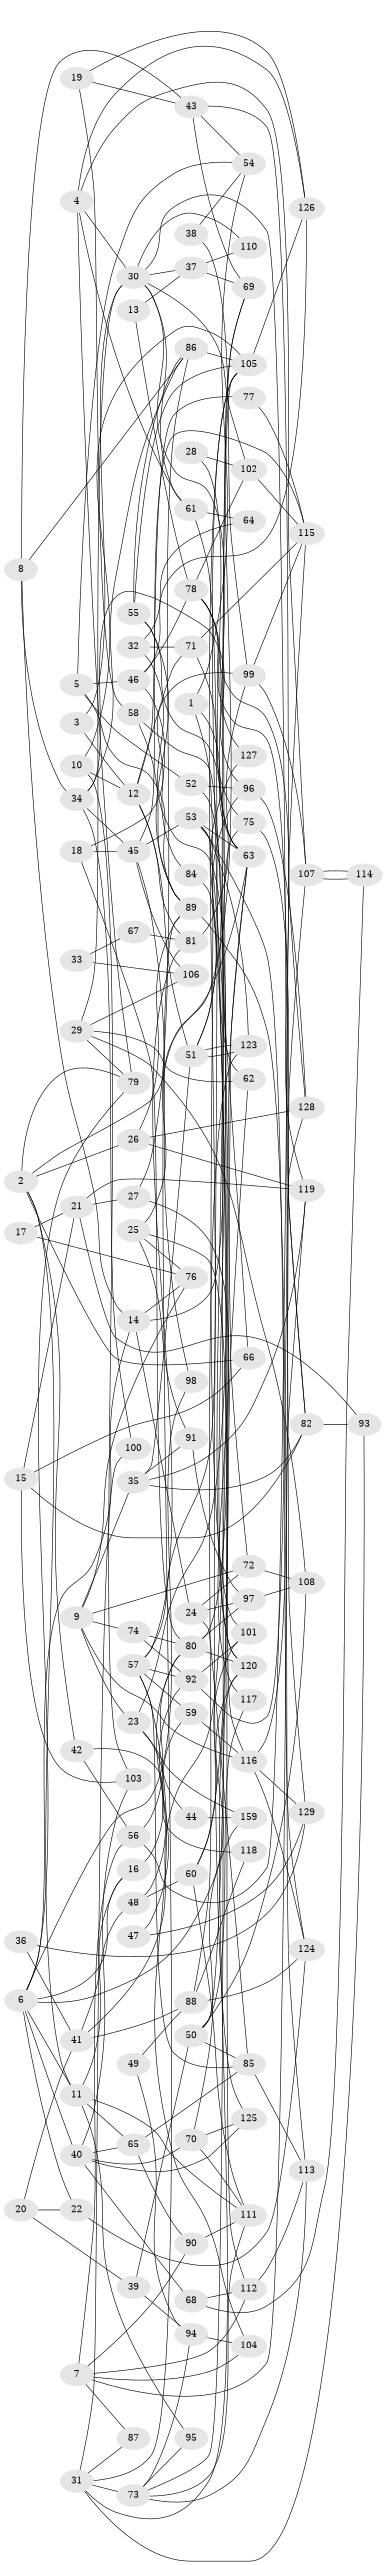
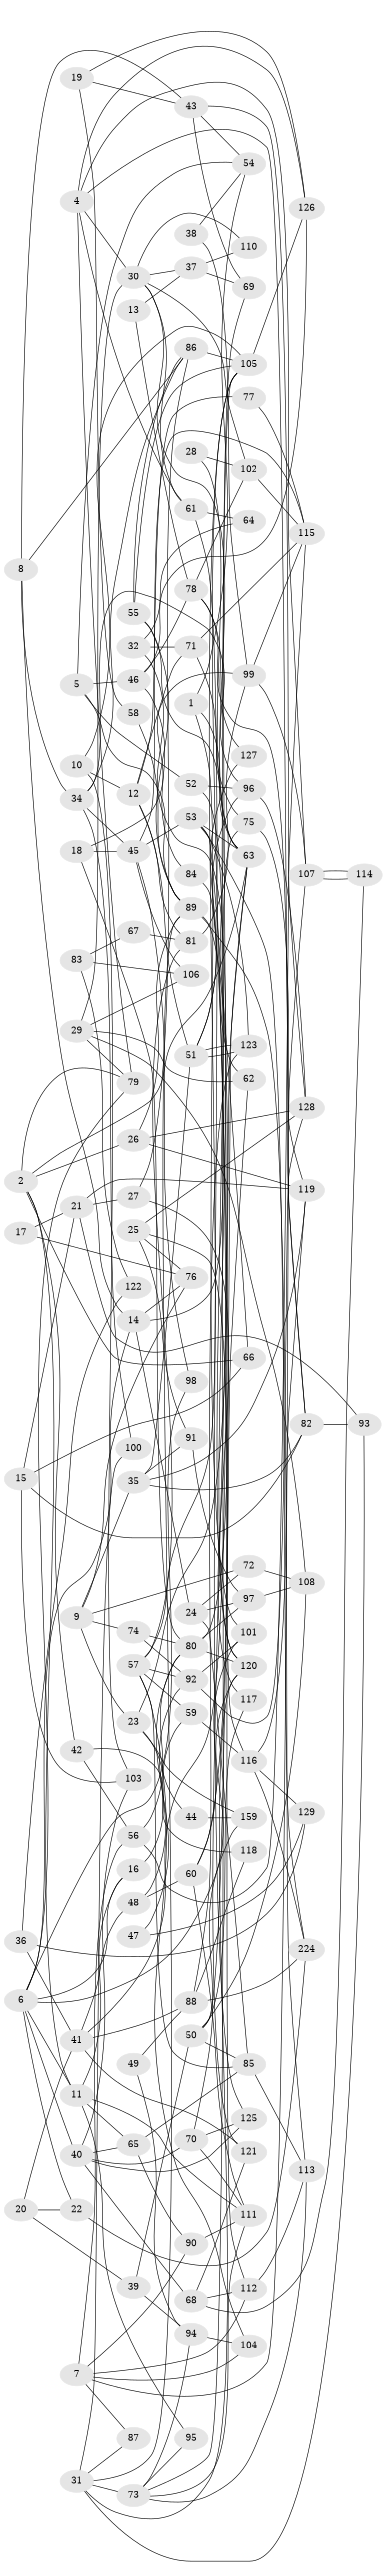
edge "30" -- "129": removed
node "3": removed
edge "78" -- "119": now "4" -- "119"
edge "69" -- "25": now "128" -- "25"
node "33": label "33" -> "83"
edge "58" -- "72": removed
node "122": added
edge "9" -- "116": removed
node "124": label "124" -> "224"
node "121": added
